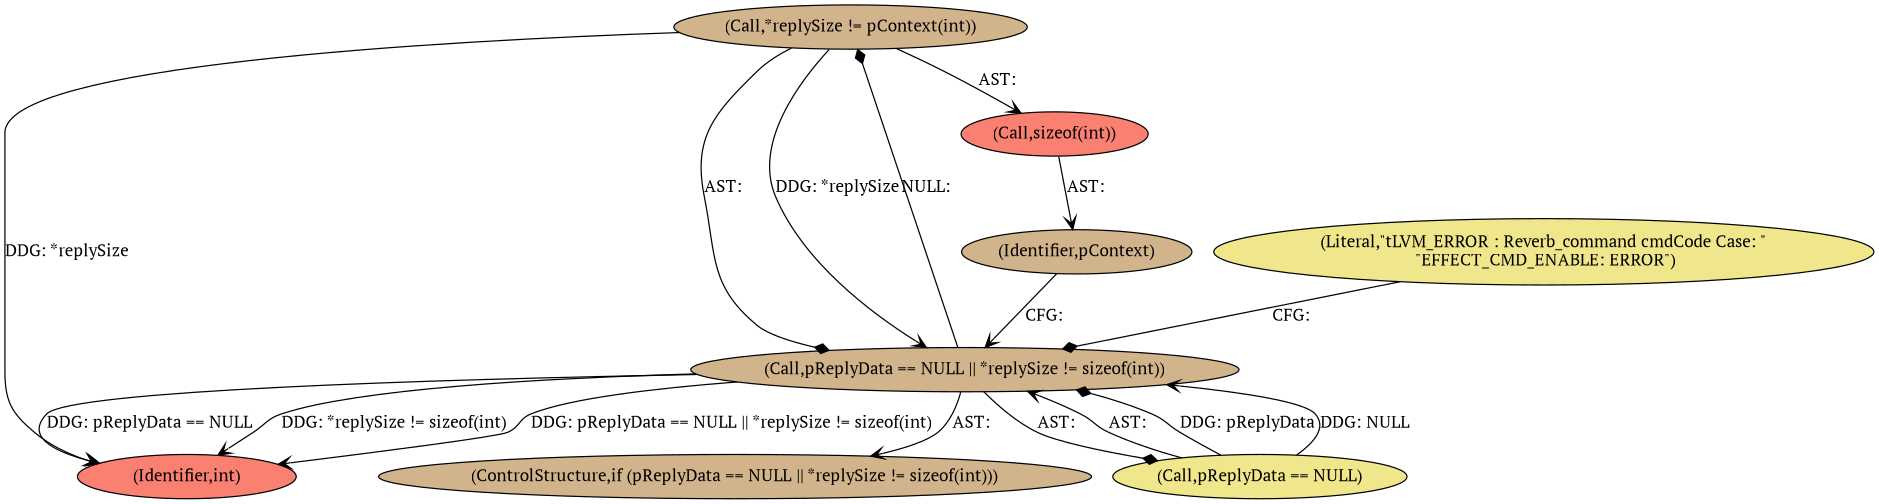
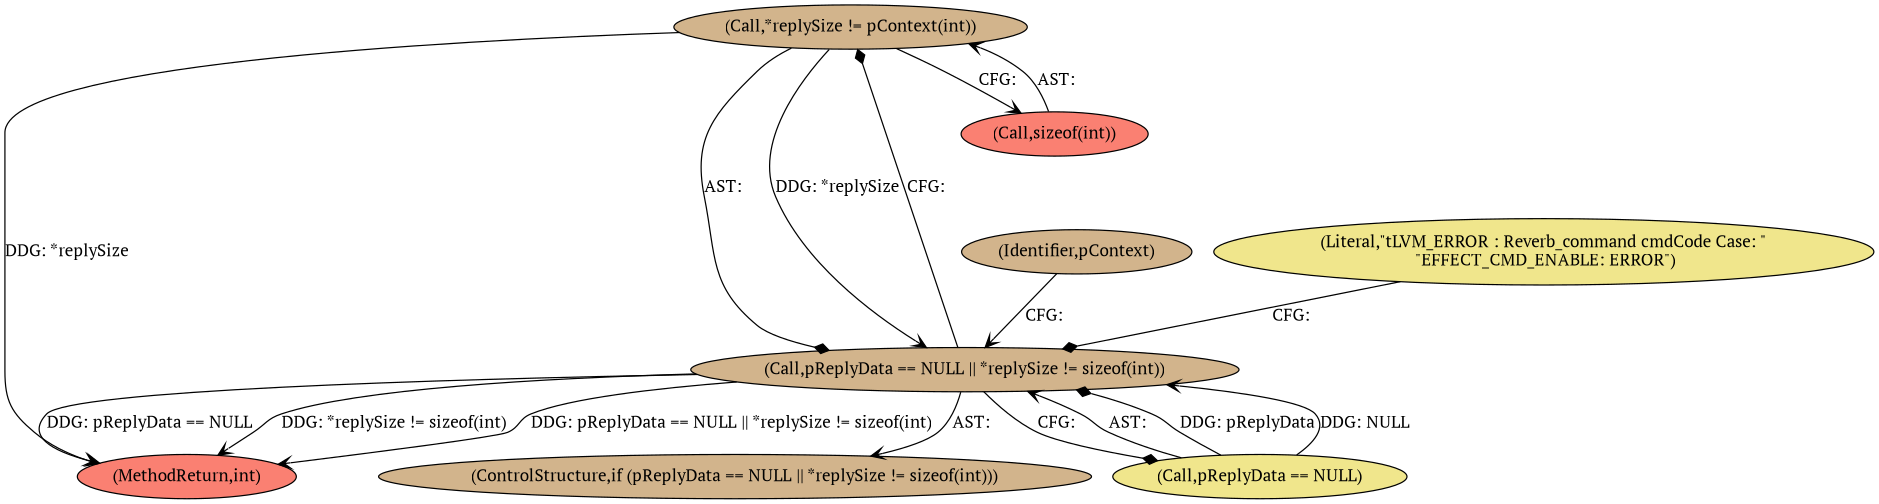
edge "(Call,*replySize != pContext(int))" -> "(Call,sizeof(int))": label "AST: " -> "CFG: "
edge "(Call,pReplyData == NULL || *replySize != sizeof(int))" -> "(Call,*replySize != pContext(int))": label "NULL: " -> "CFG: "
edge "(Call,sizeof(int))" -> "(Identifier,pContext)": now "(Call,sizeof(int))" -> "(Call,*replySize != pContext(int))"
edge "(Call,pReplyData == NULL || *replySize != sizeof(int))" -> "(Call,pReplyData == NULL)": label "AST: " -> "CFG: "
node "(Identifier,int)": label "(Identifier,int)" -> "(MethodReturn,int)"
